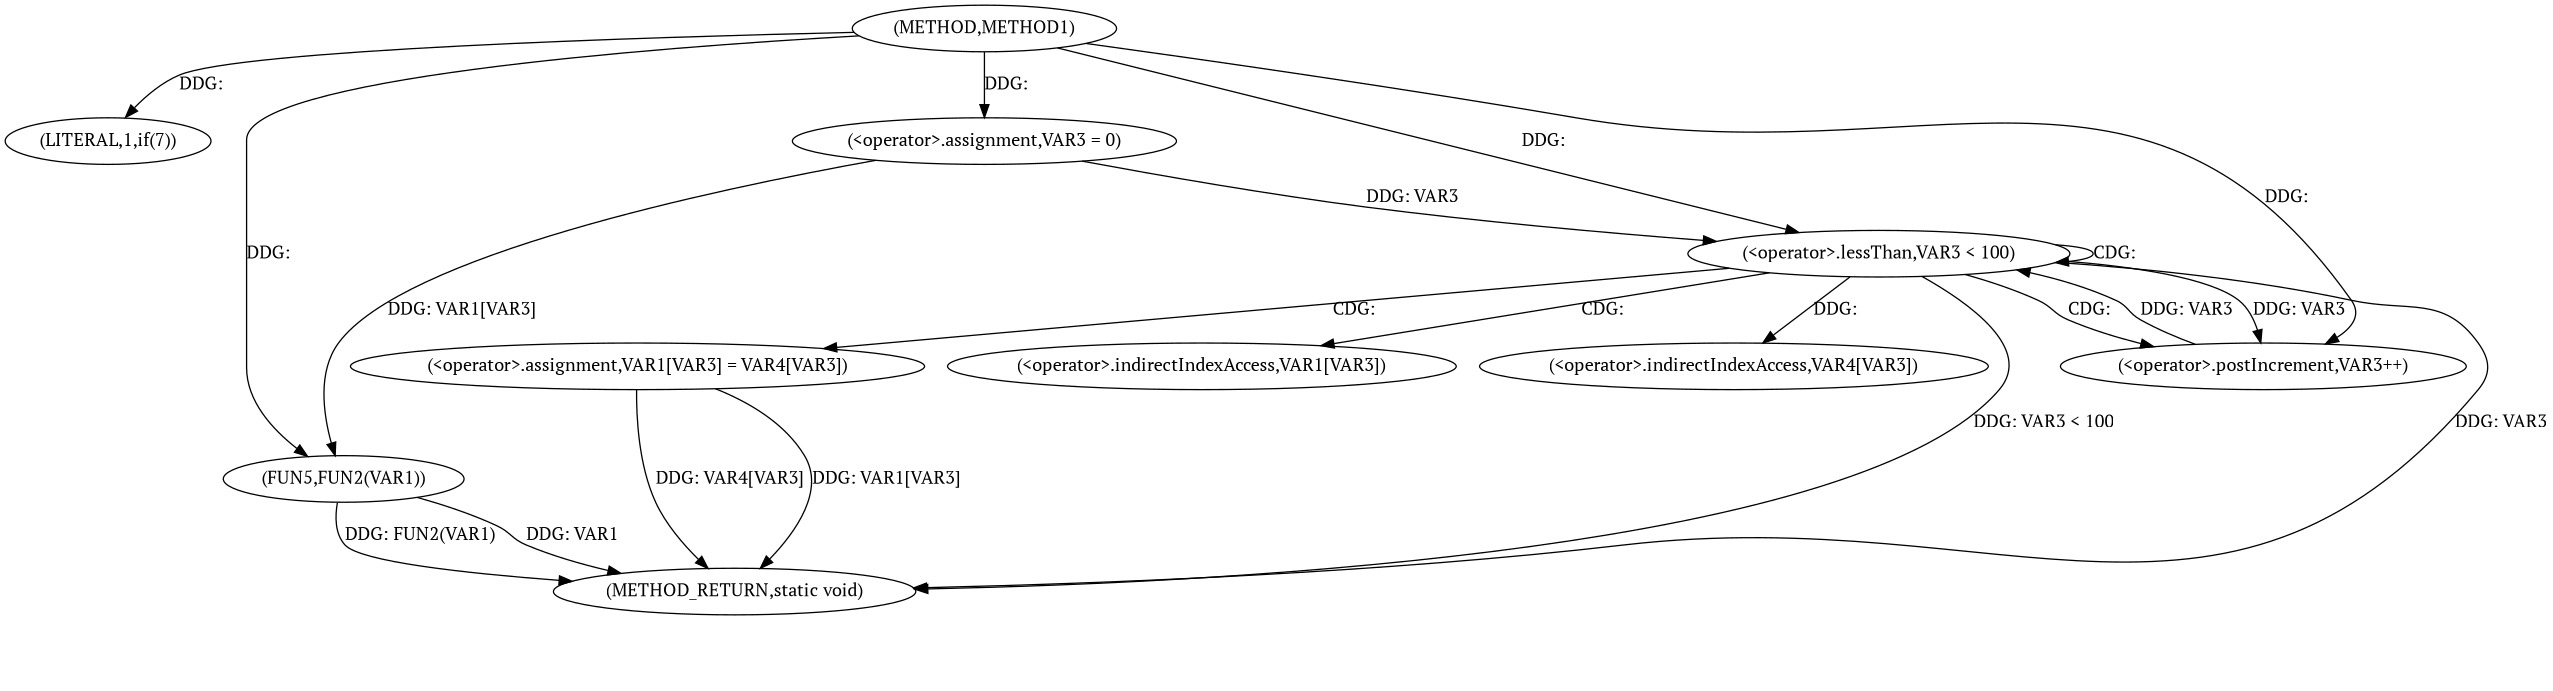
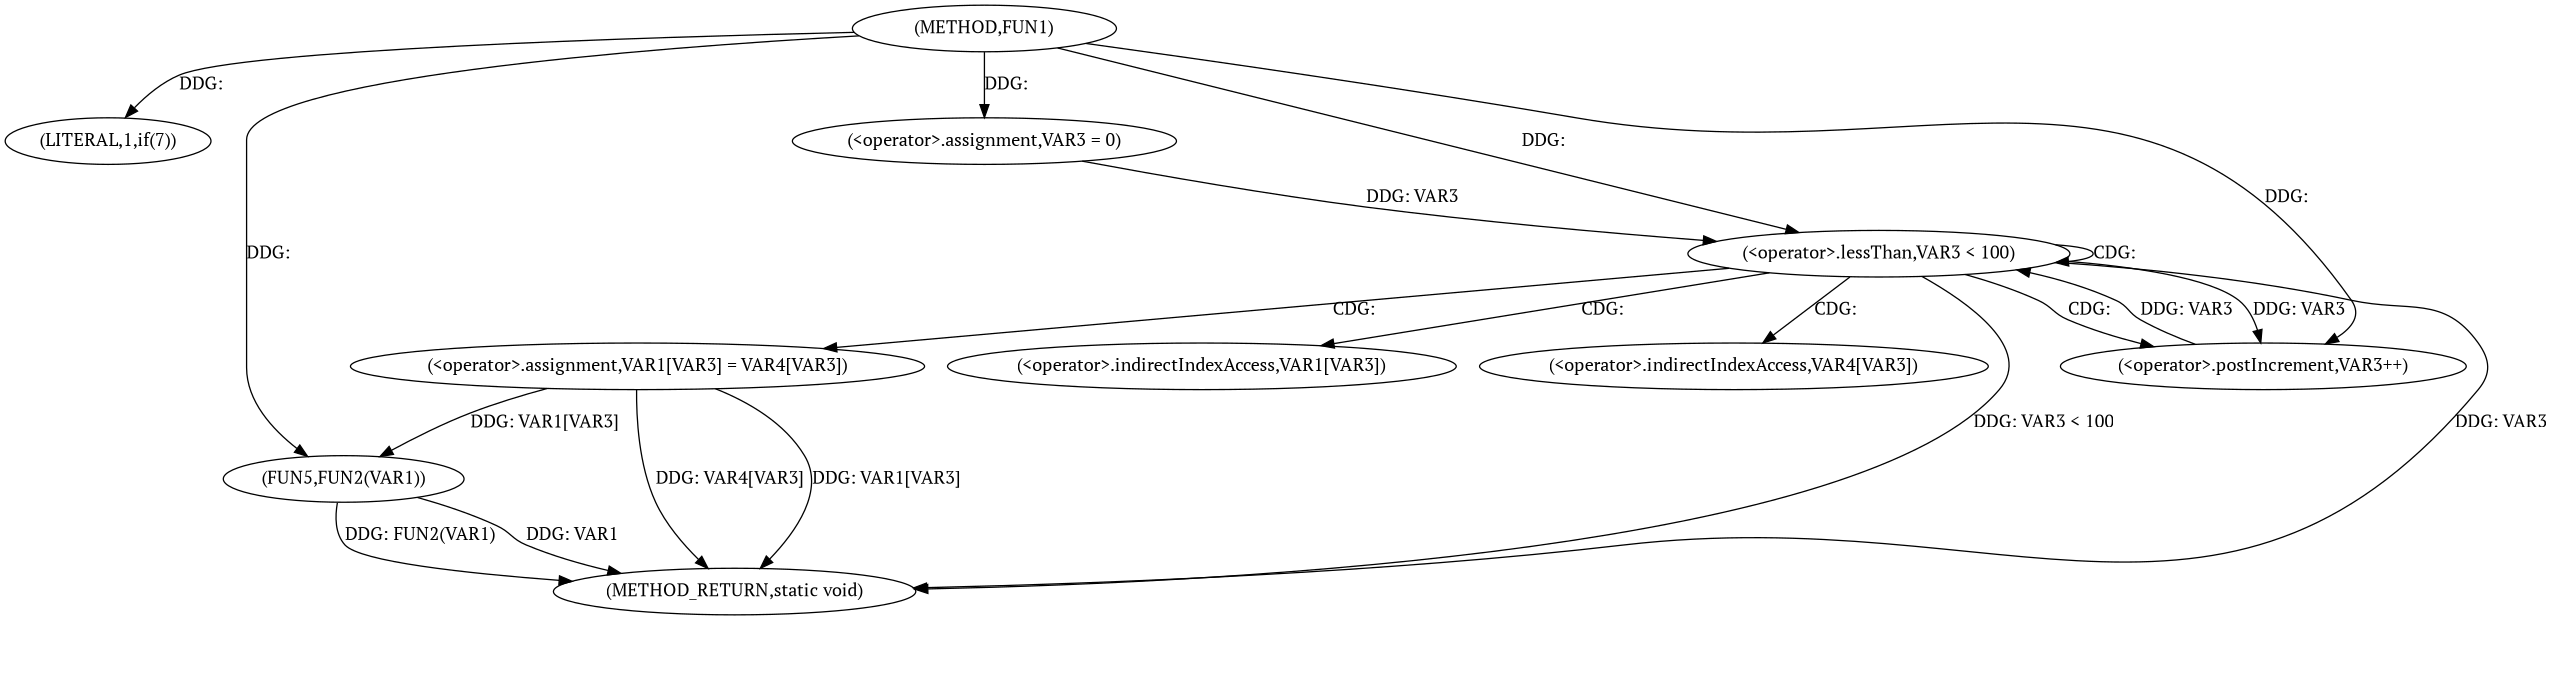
node "(METHOD,METHOD1)": label "(METHOD,METHOD1)" -> "(METHOD,FUN1)"
edge "(<operator>.assignment,VAR3 = 0)" -> "(FUN5,FUN2(VAR1))": now "(<operator>.assignment,VAR1[VAR3] = VAR4[VAR3])" -> "(FUN5,FUN2(VAR1))"
edge "(<operator>.lessThan,VAR3 < 100)" -> "(<operator>.indirectIndexAccess,VAR4[VAR3])": label "DDG: " -> "CDG: "
